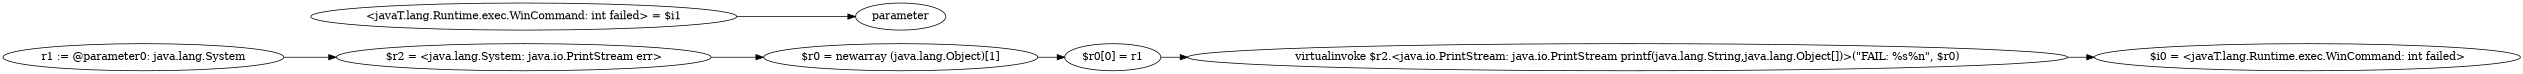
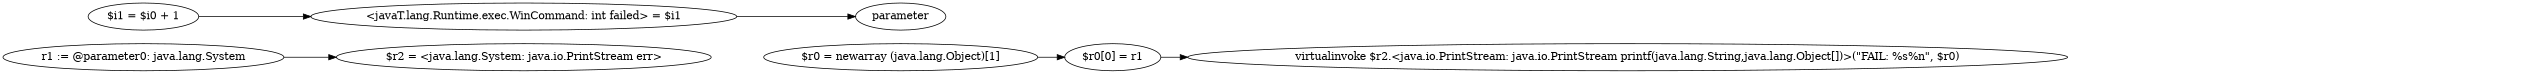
node "$i1 = $i0 + 1": added
edge "$r2 = <java.lang.System: java.io.PrintStream err>" -> "$r0 = newarray (java.lang.Object)[1]": removed
node "$i0 = <javaT.lang.Runtime.exec.WinCommand: int failed>": removed
